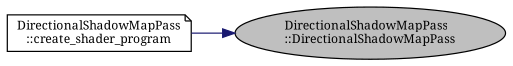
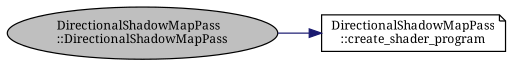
edge "DirectionalShadowMapPass ::create_shader_program" -> "DirectionalShadowMapPass ::DirectionalShadowMapPass": reversed
